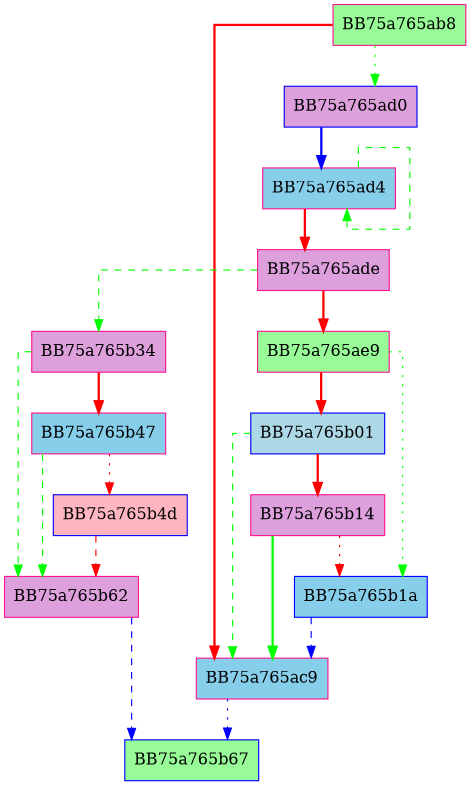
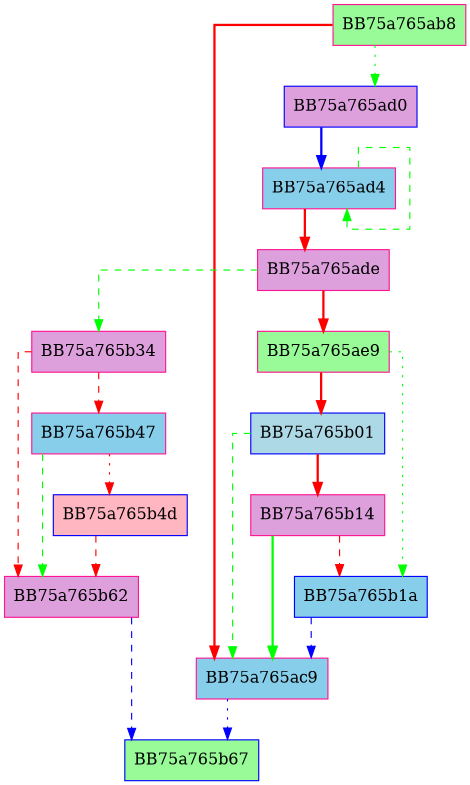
edge "BB75a765b34" -> "BB75a765b47": style bold -> dashed
edge "BB75a765b34" -> "BB75a765b62": color green -> red
edge "BB75a765b14" -> "BB75a765b1a": style dotted -> dashed
